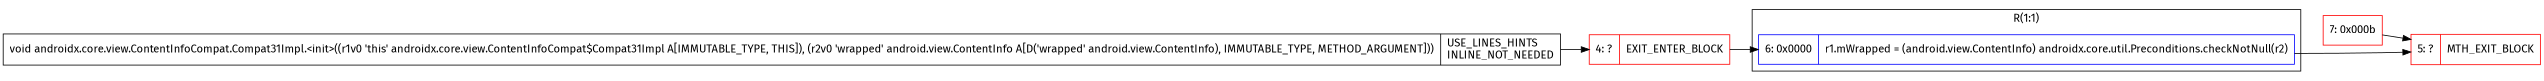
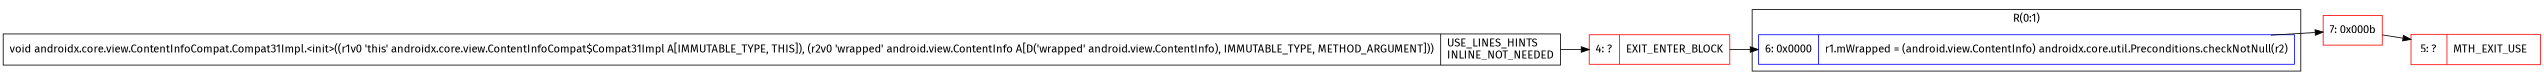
cluster "R(1:1)": label "R(1:1)" -> "R(0:1)"
node "5: ?": text "MTH_EXIT_BLOCK" -> "MTH_EXIT_USE"
edge "6: 0x0000" -> "5: ?": now "6: 0x0000" -> "7: 0x000b"
